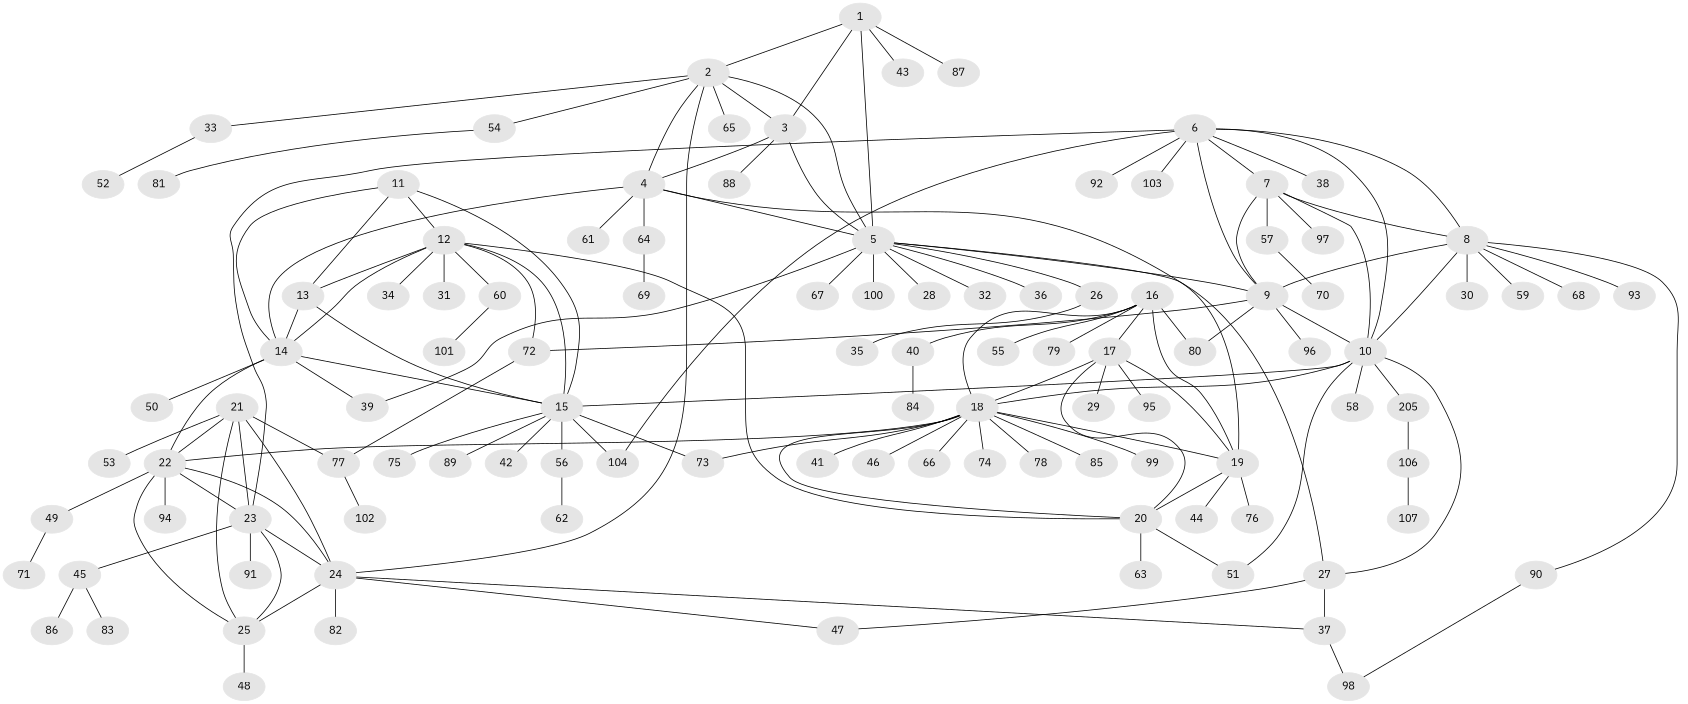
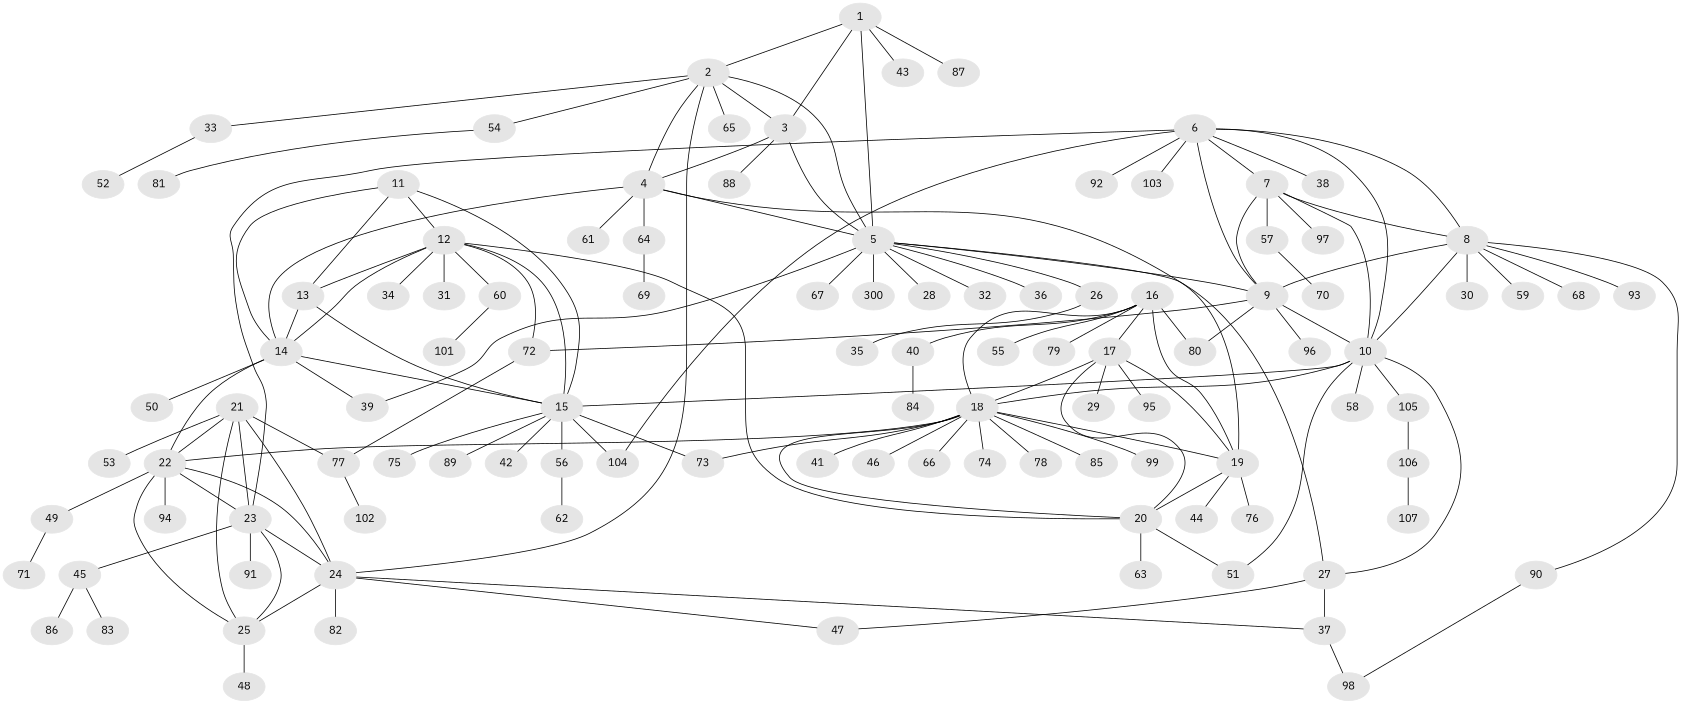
node "100": label "100" -> "300"
node "205": label "205" -> "105"
